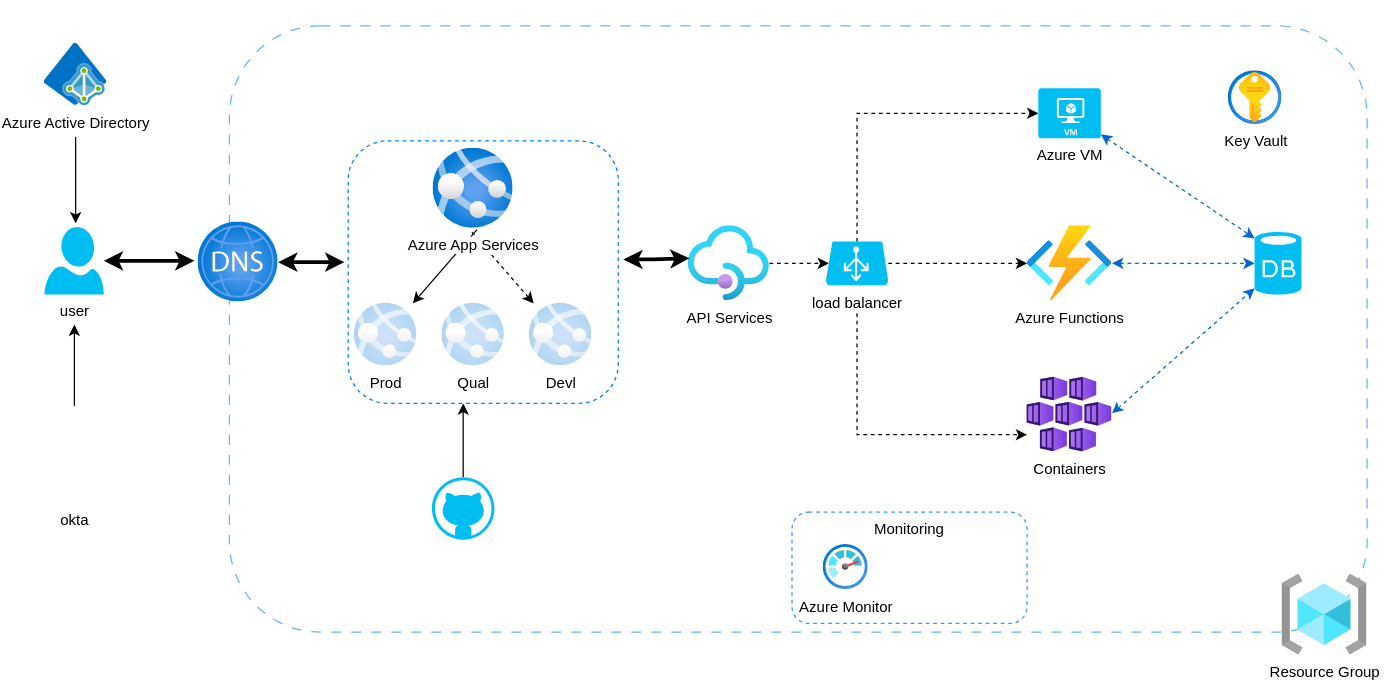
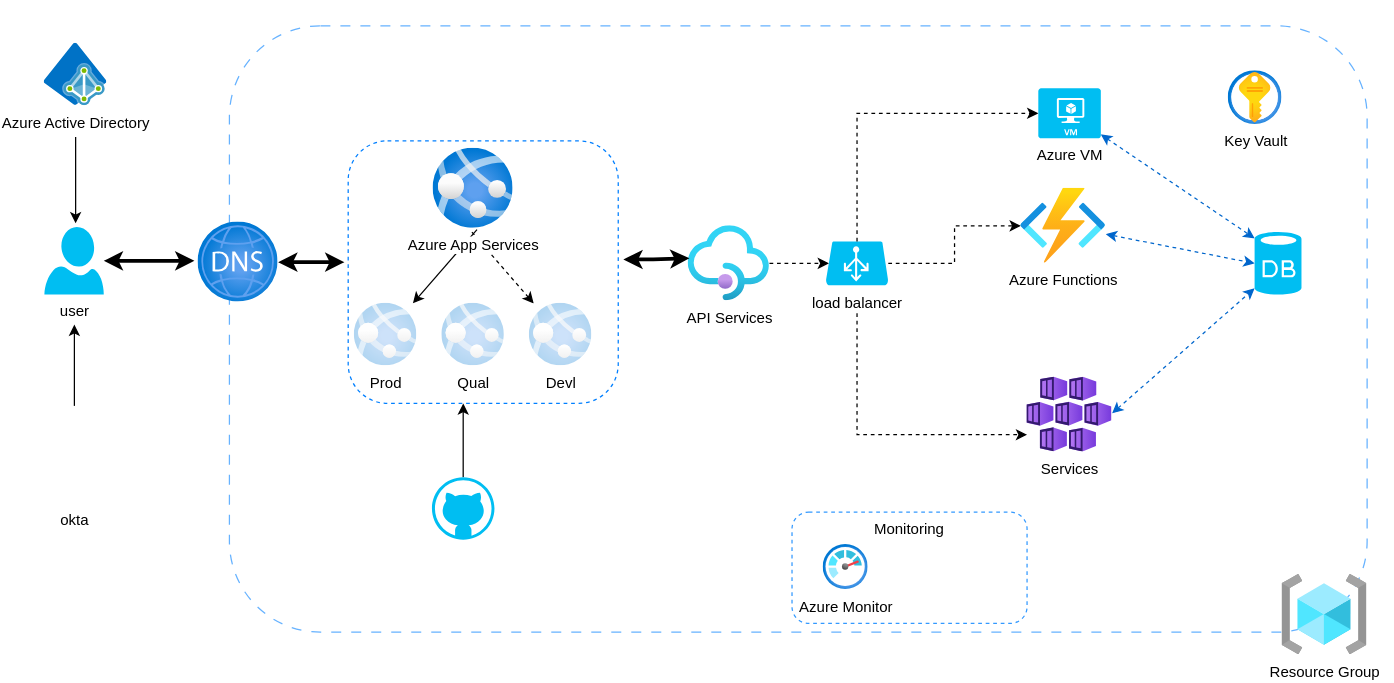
node "Azure Functions": moved (1069, 263) -> (1063, 226)
node "Containers": label "Containers" -> "Services"
